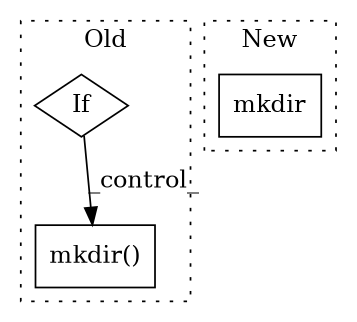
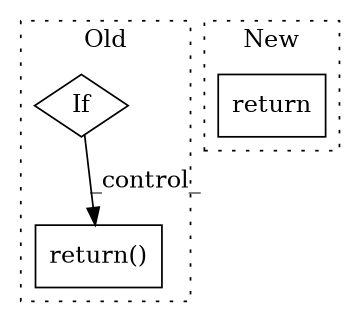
node "mkdir": label "mkdir" -> "return"
node "mkdir()": label "mkdir()" -> "return()"
